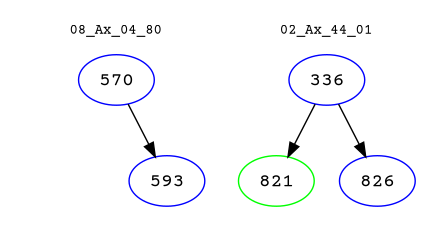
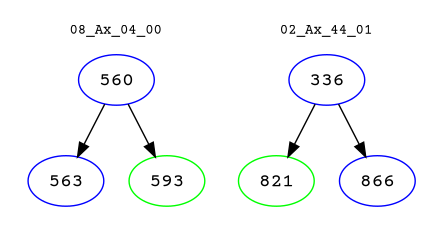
cluster "08_Ax_04_80": label "08_Ax_04_80" -> "08_Ax_04_00"
node "570": label "570" -> "560"
node "563": added
node "593": color blue -> green
node "826": label "826" -> "866"
